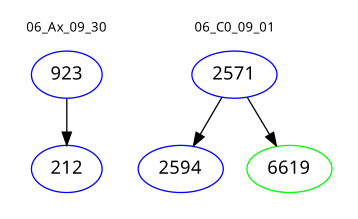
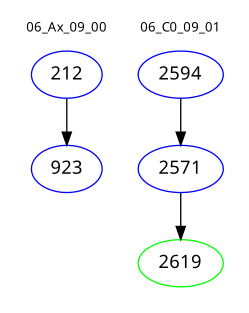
cluster "06_Ax_09_30": label "06_Ax_09_30" -> "06_Ax_09_00"
edge "923" -> "212": reversed
edge "2571" -> "2594": reversed
node "6619": label "6619" -> "2619"
